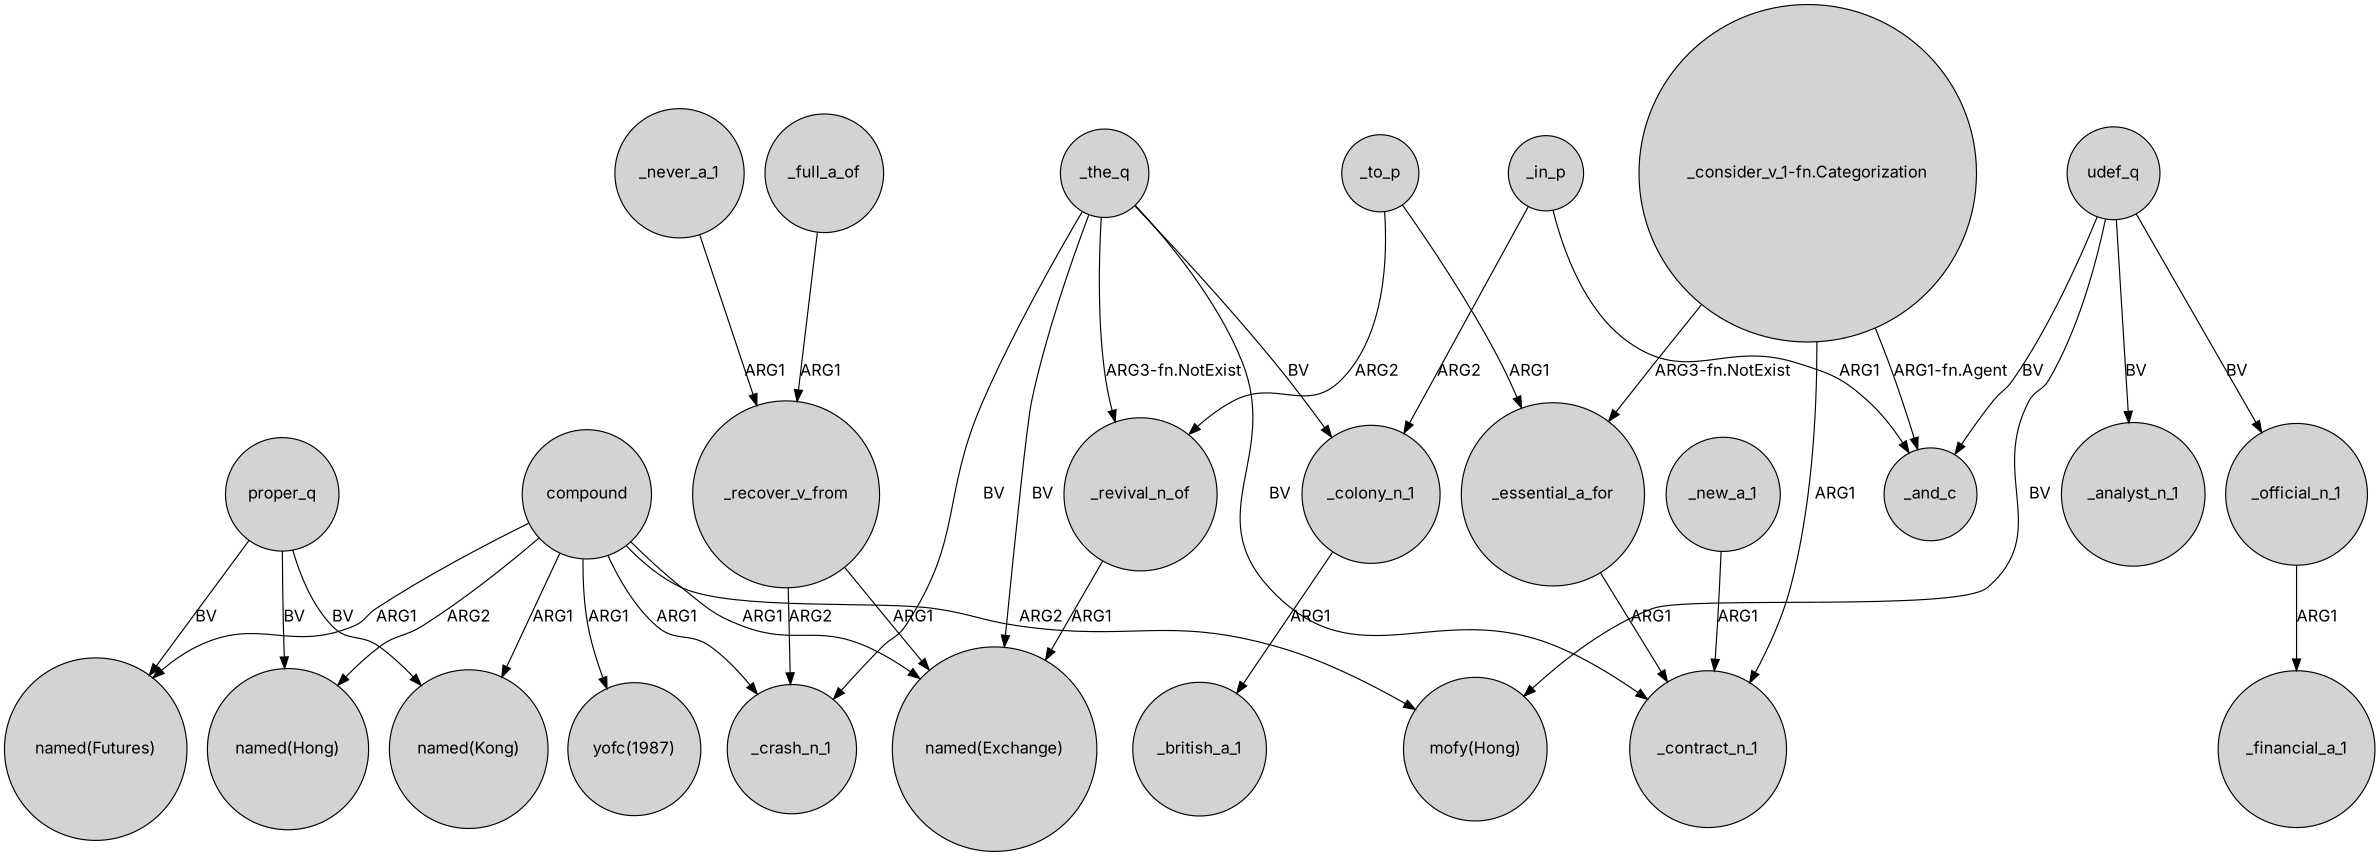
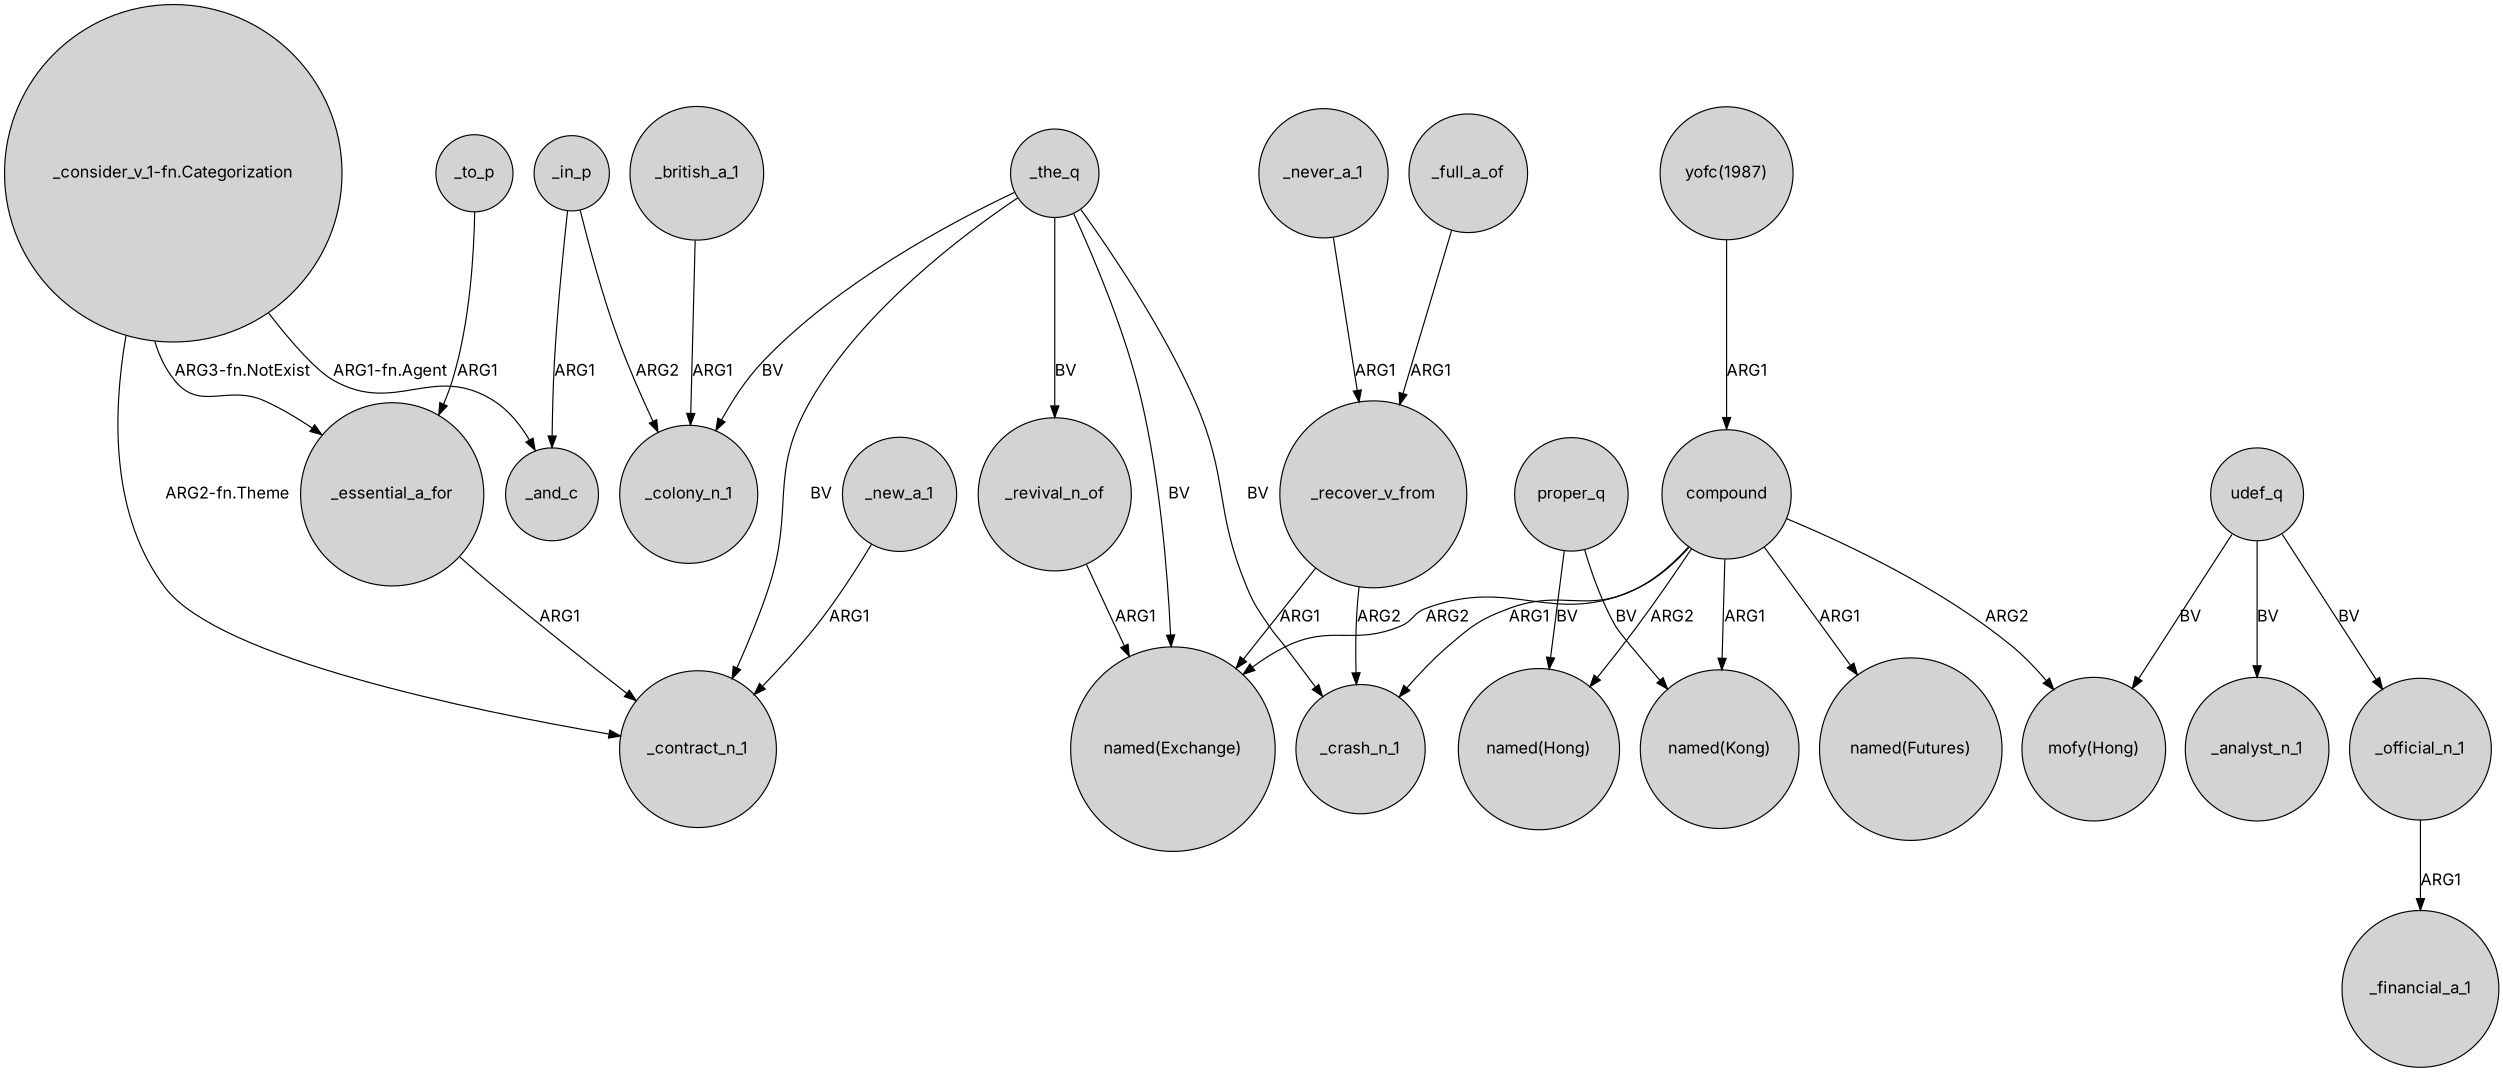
edge "udef_q" -> "_and_c": removed, label "BV"
edge "_the_q" -> "_revival_n_of": label "ARG3-fn.NotExist" -> "BV"
edge "_to_p" -> "_revival_n_of": removed, label "ARG2"
edge "_consider_v_1-fn.Categorization" -> "_contract_n_1": label "ARG1" -> "ARG2-fn.Theme"
edge "proper_q" -> "named(Futures)": removed, label "BV"
edge "compound" -> "named(Exchange)": label "ARG1" -> "ARG2"
edge "_colony_n_1" -> "_british_a_1": reversed
edge "compound" -> "yofc(1987)": reversed
